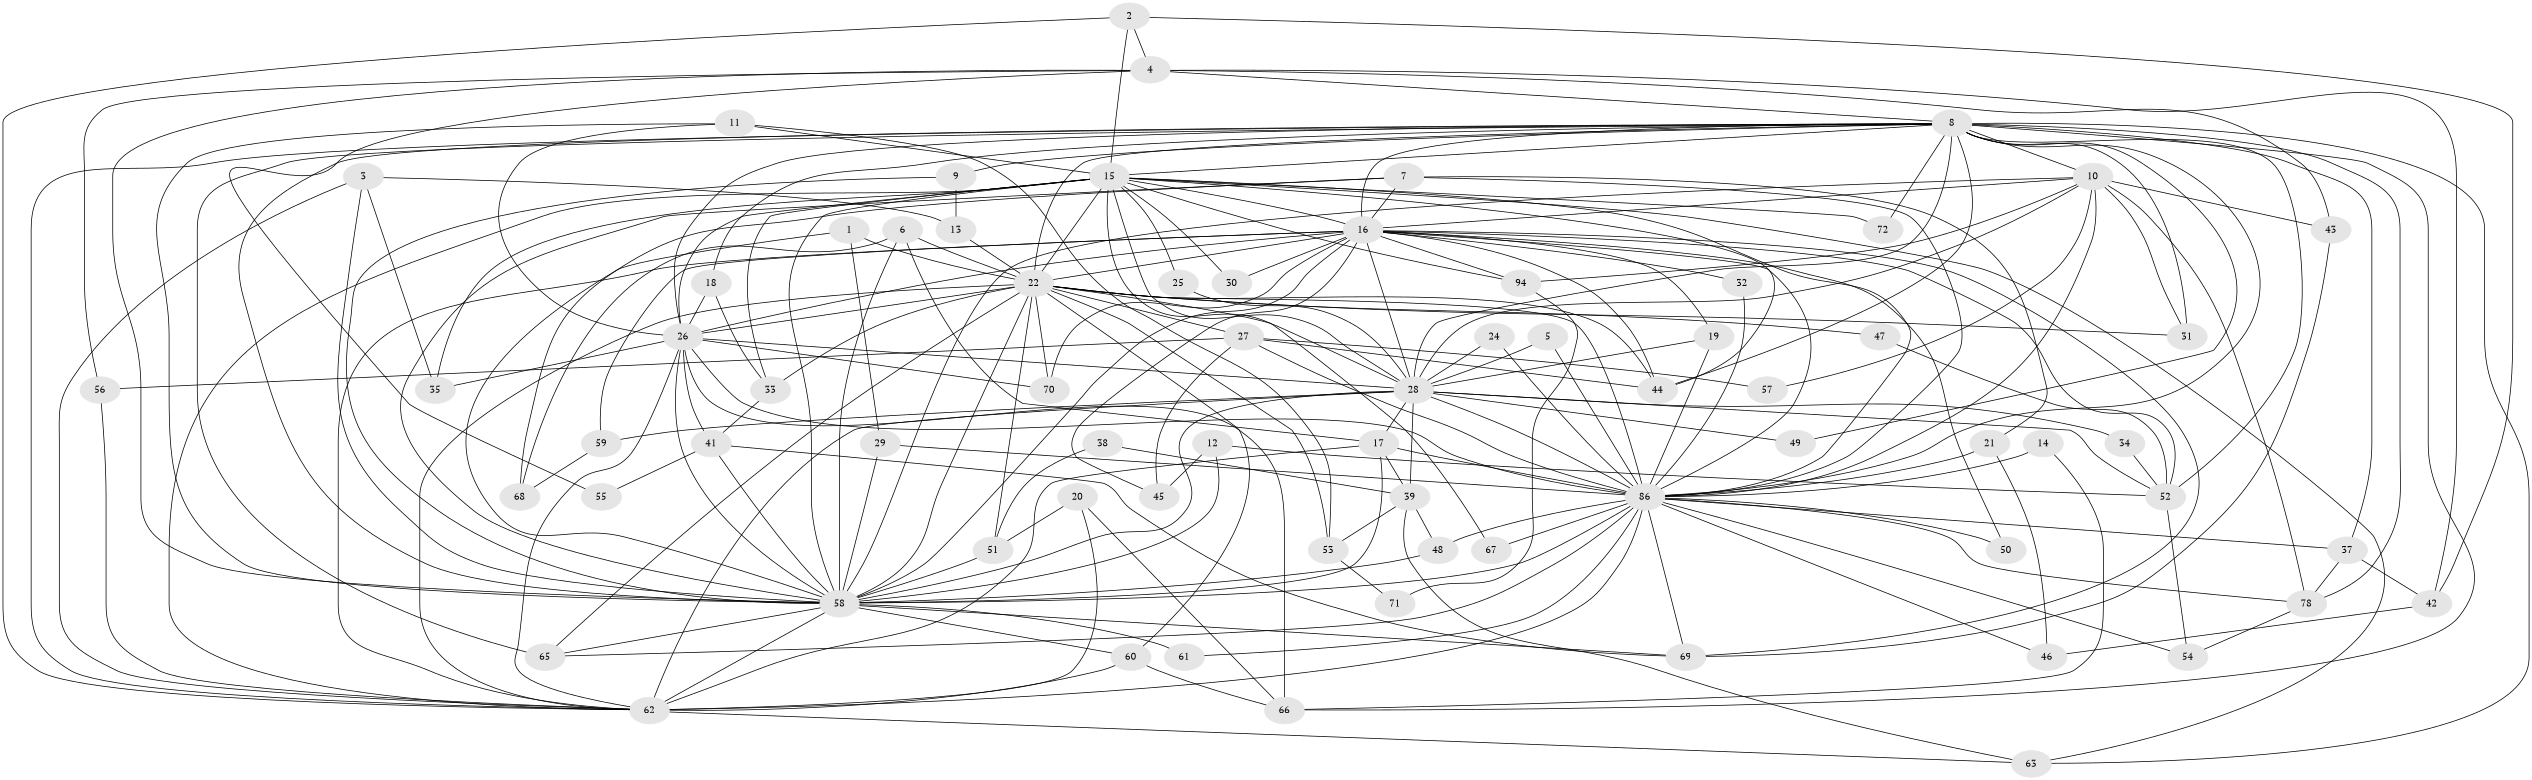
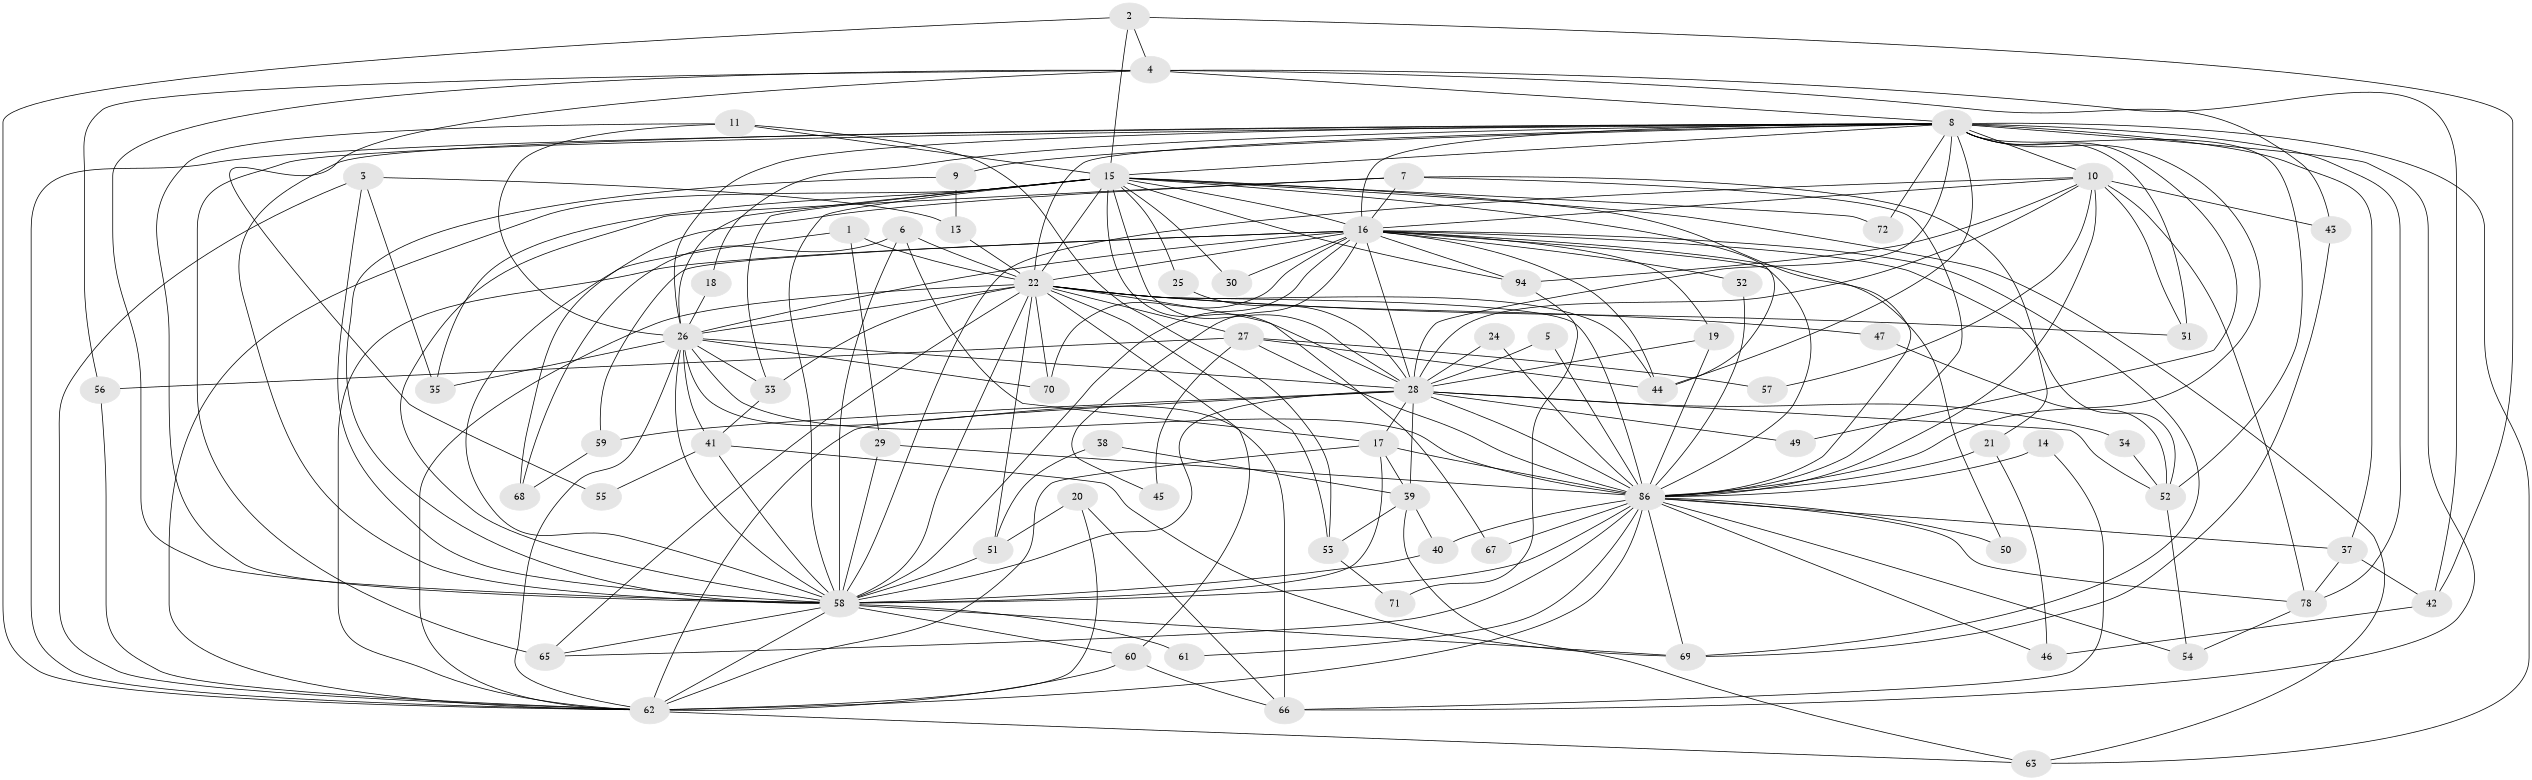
edge "18" -- "33": now "26" -- "33"
node "12": removed
node "48": label "48" -> "40"
